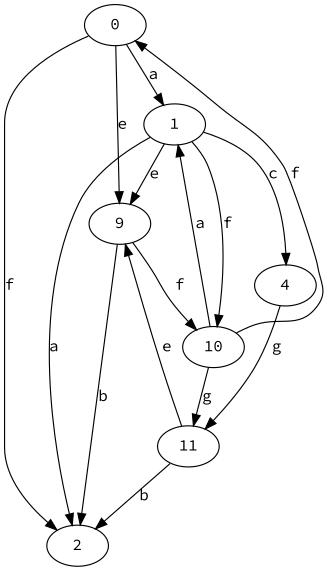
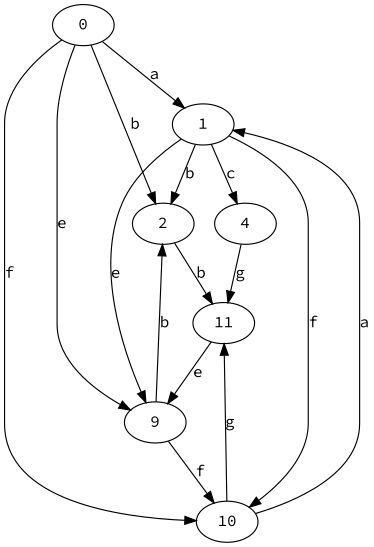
edge "10" -> "0": reversed
edge "0" -> "2": label "f" -> "b"
edge "1" -> "2": label "a" -> "b"
edge "11" -> "2": reversed
